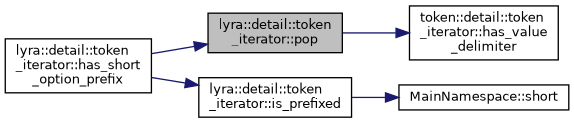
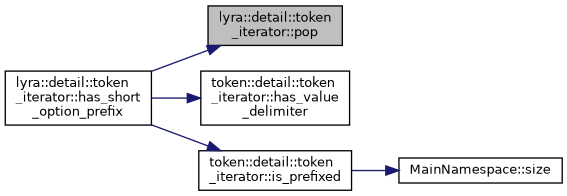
edge "lyra::detail::token _iterator::pop" -> "token::detail::token _iterator::has_value _delimiter": now "lyra::detail::token _iterator::has_short _option_prefix" -> "token::detail::token _iterator::has_value _delimiter"
node "lyra::detail::token _iterator::is_prefixed": label "lyra::detail::token _iterator::is_prefixed" -> "token::detail::token _iterator::is_prefixed"
node "MainNamespace::short": label "MainNamespace::short" -> "MainNamespace::size"
